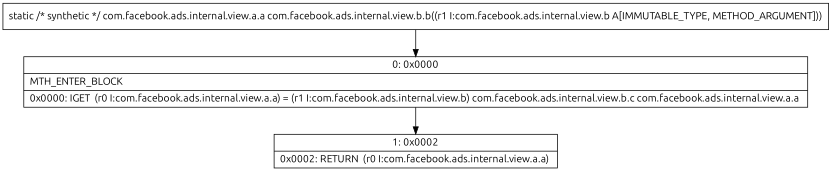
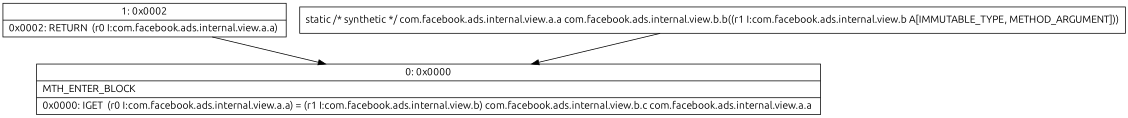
edge "0: 0x0000" -> "1: 0x0002": reversed
